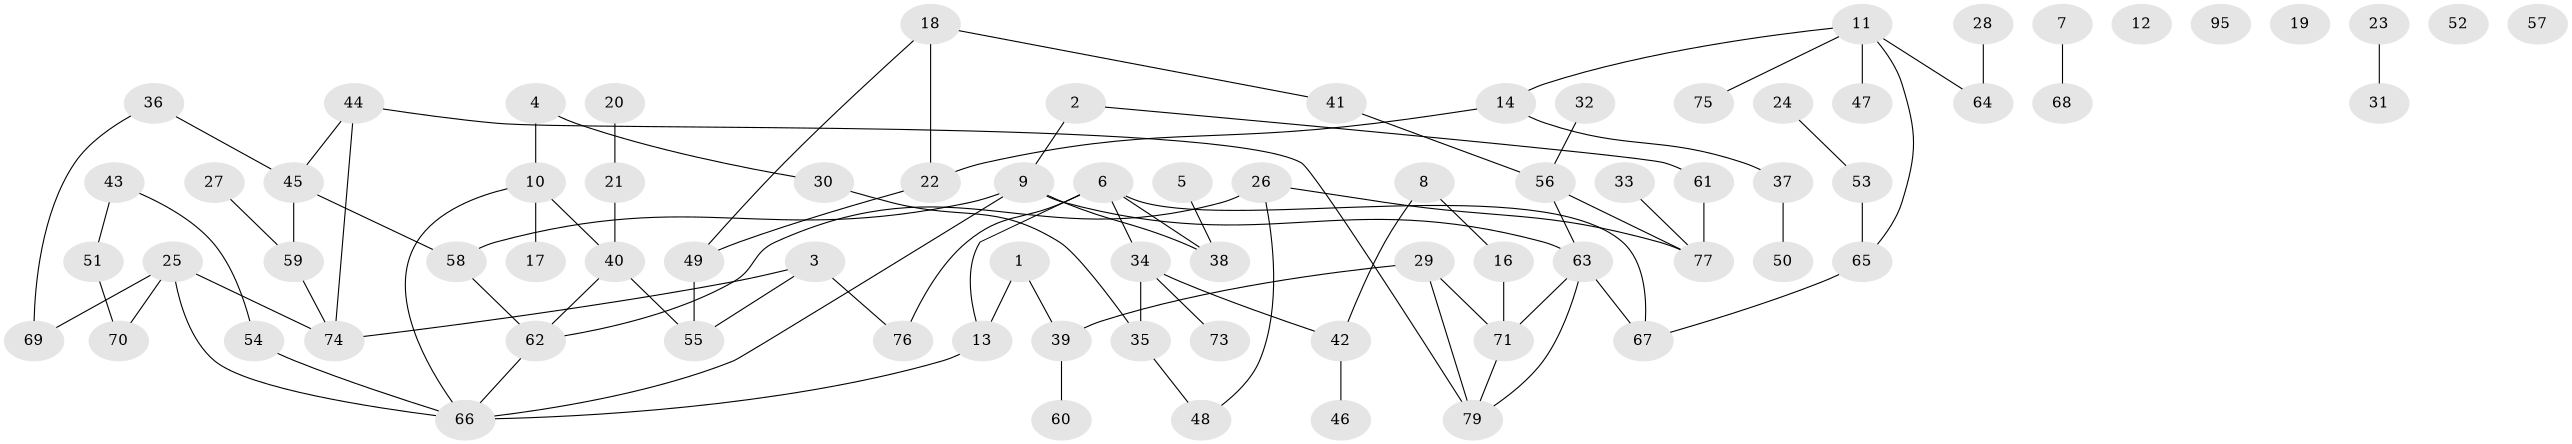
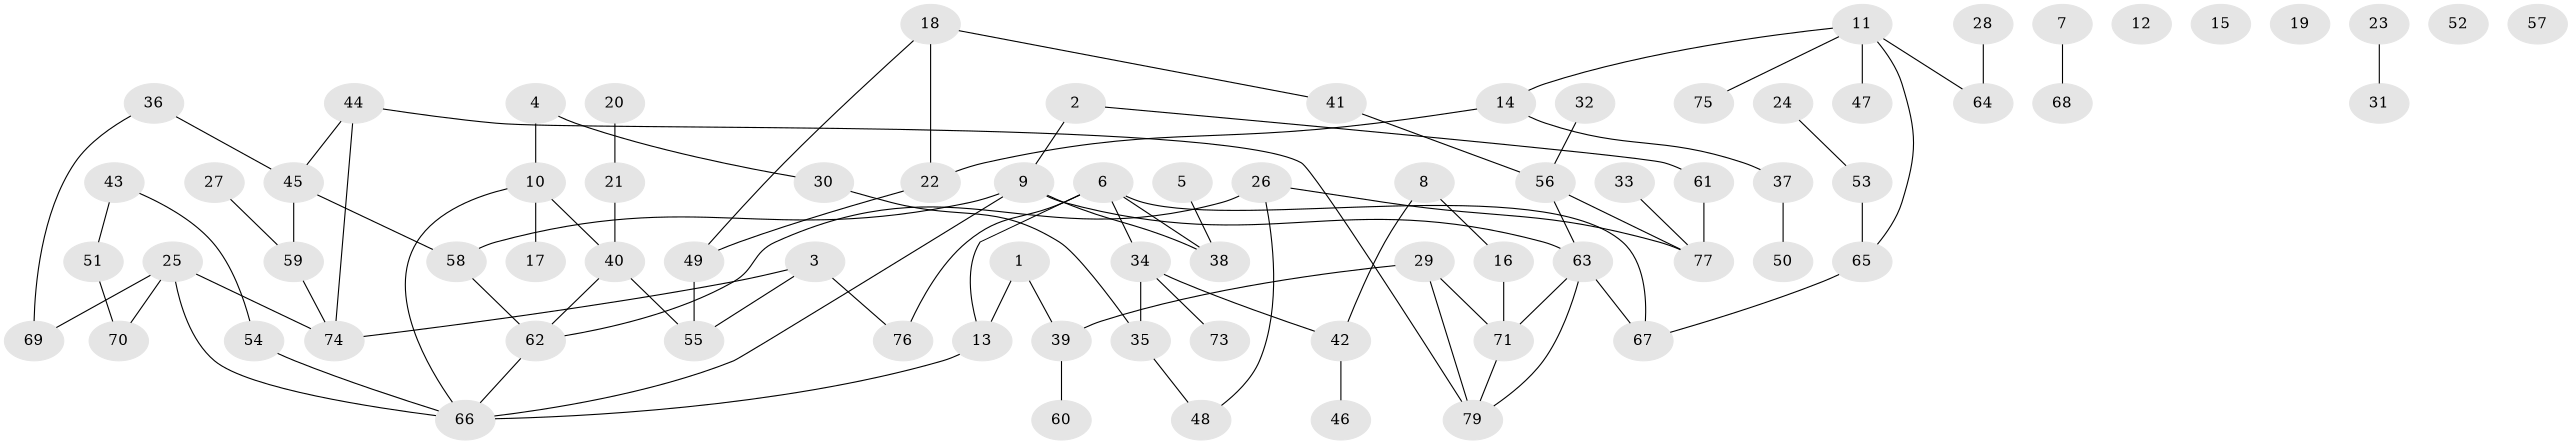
node "95": label "95" -> "15"
